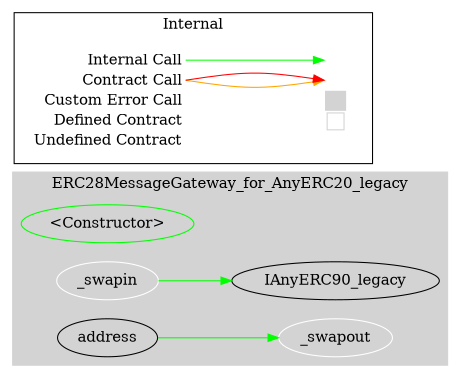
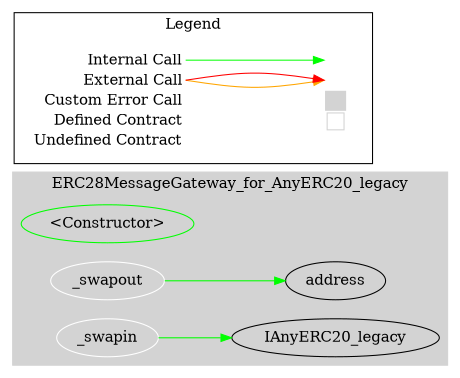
cluster "Internal": label "Internal" -> "Legend"
node "Internal Call": text "Contract Call" -> "External Call"
node "IAnyERC90_legacy": label "IAnyERC90_legacy" -> "IAnyERC20_legacy"
edge "address" -> "_swapout": reversed
